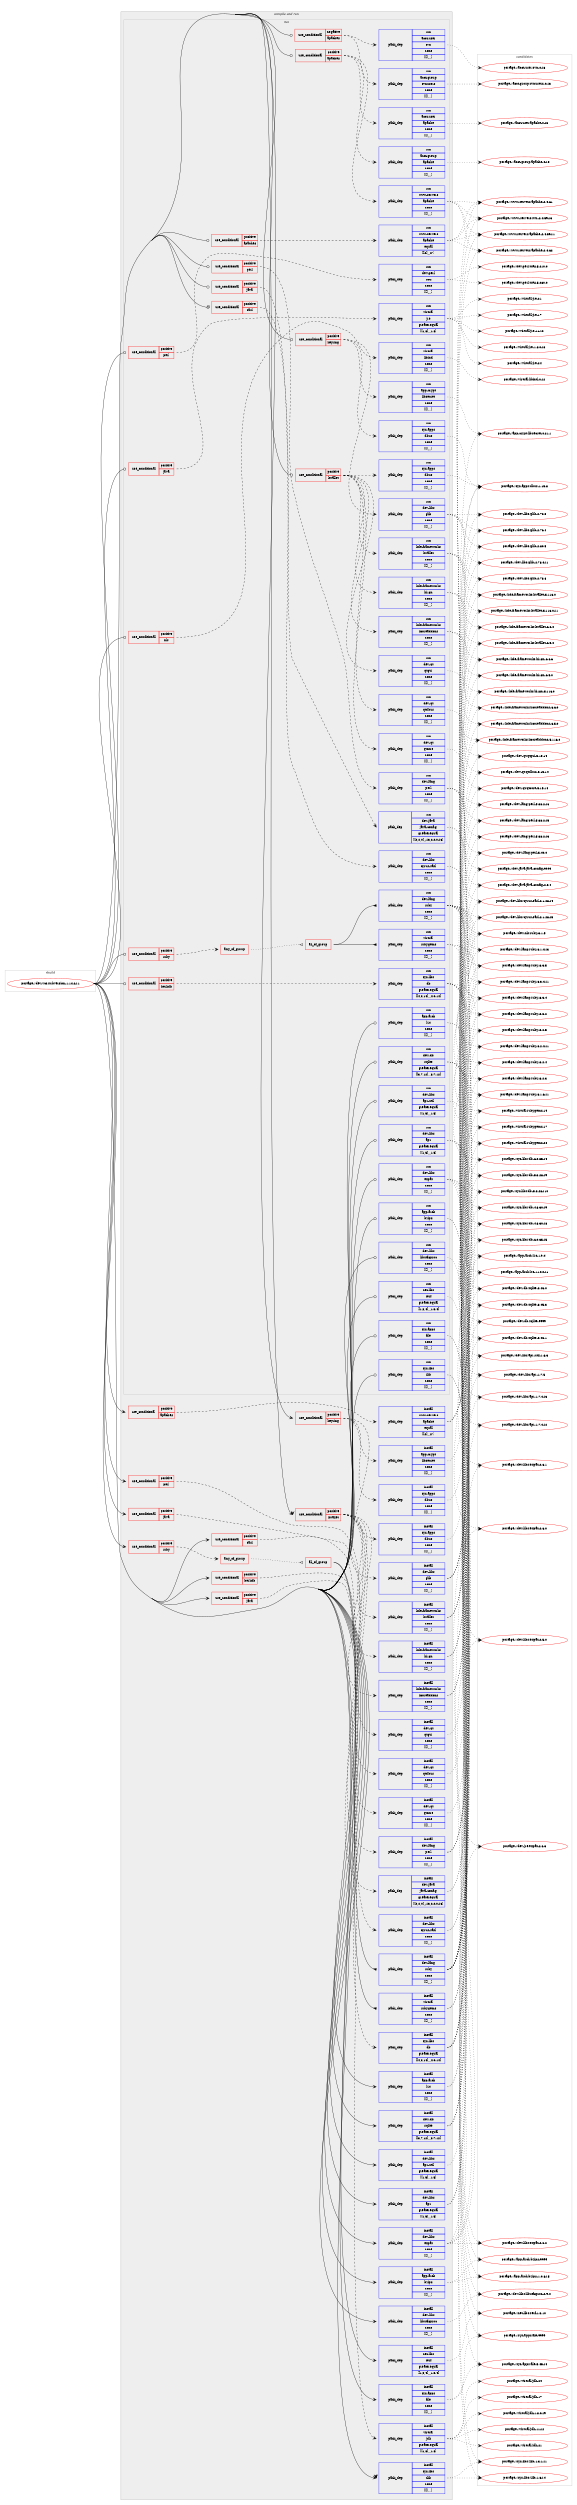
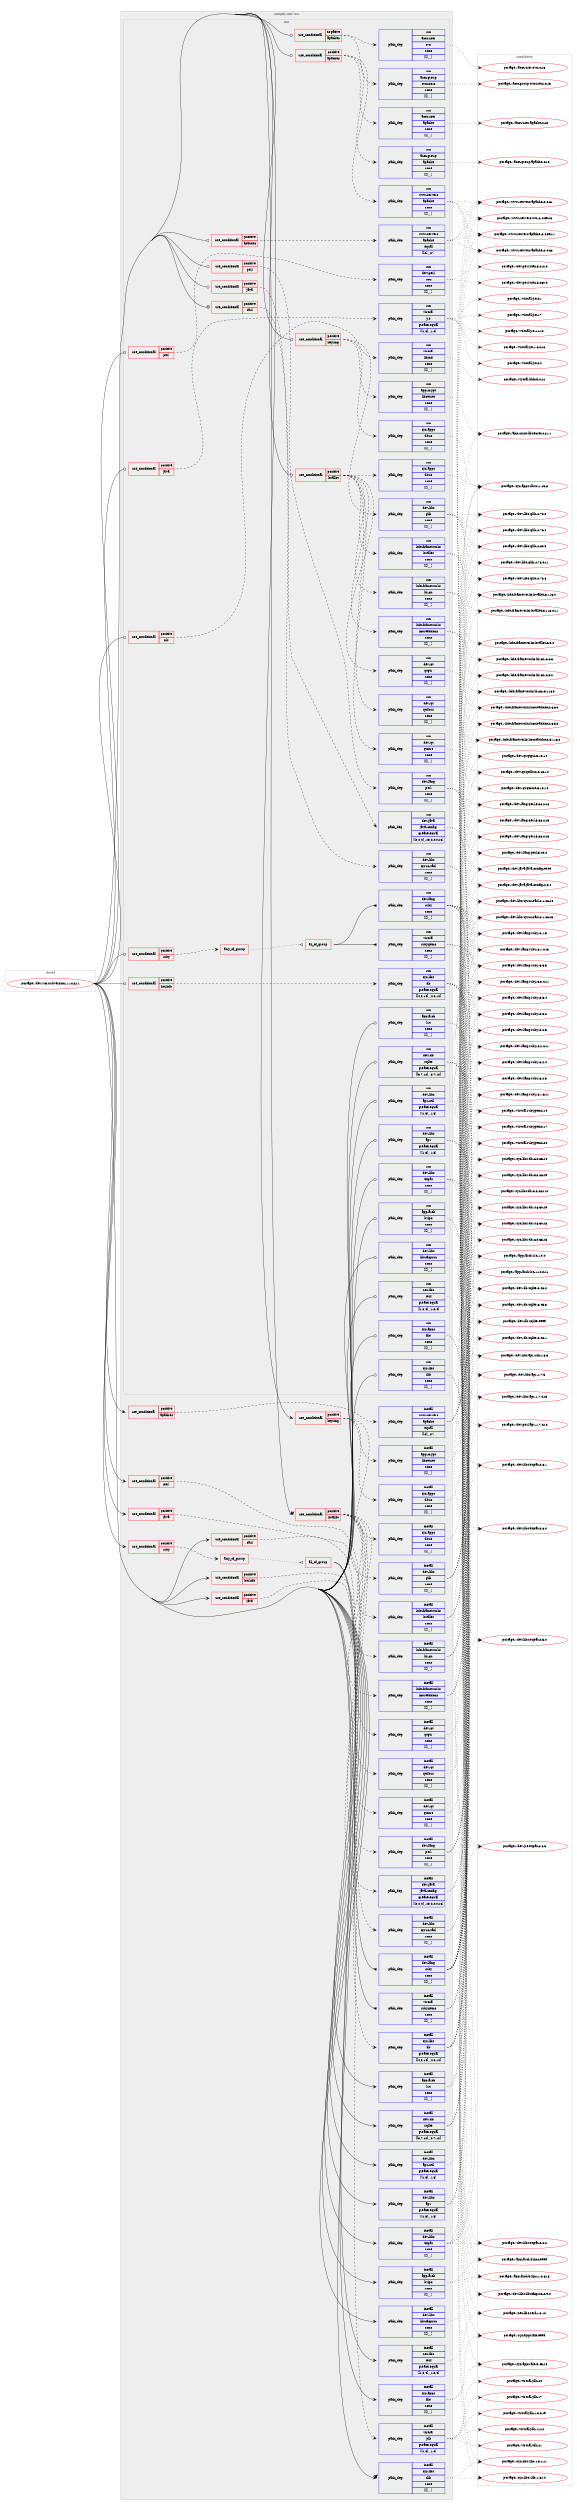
node "portage://kde-frameworks/kwallet-6.6.0": removed
node "portage://dev-nls/ruby-3.1.5": label "portage://dev-nls/ruby-3.1.5" -> "portage://dev-lang/ruby-3.1.5"
node "portage://dev-libs/apr-1.7.4-r2": label "portage://dev-libs/apr-1.7.4-r2" -> "portage://dev-perl/apr-1.7.4-r2"
